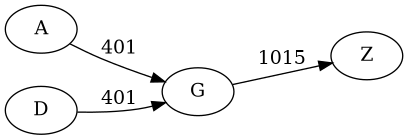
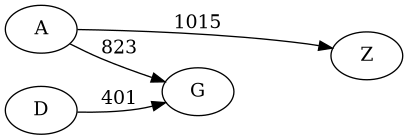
edge "A" -> "G": label "401" -> "823"
edge "G" -> "Z": now "A" -> "Z"
